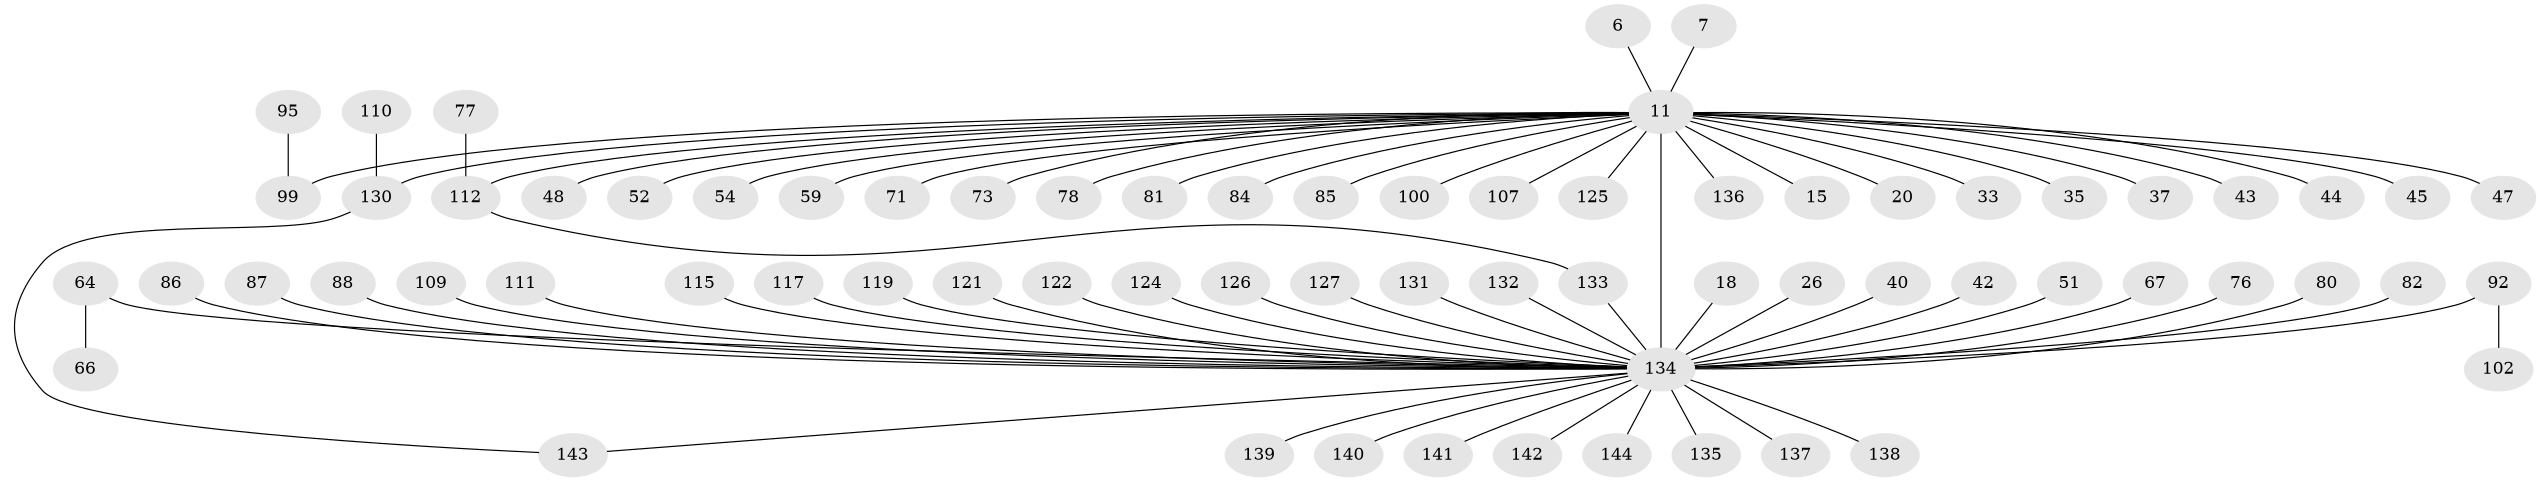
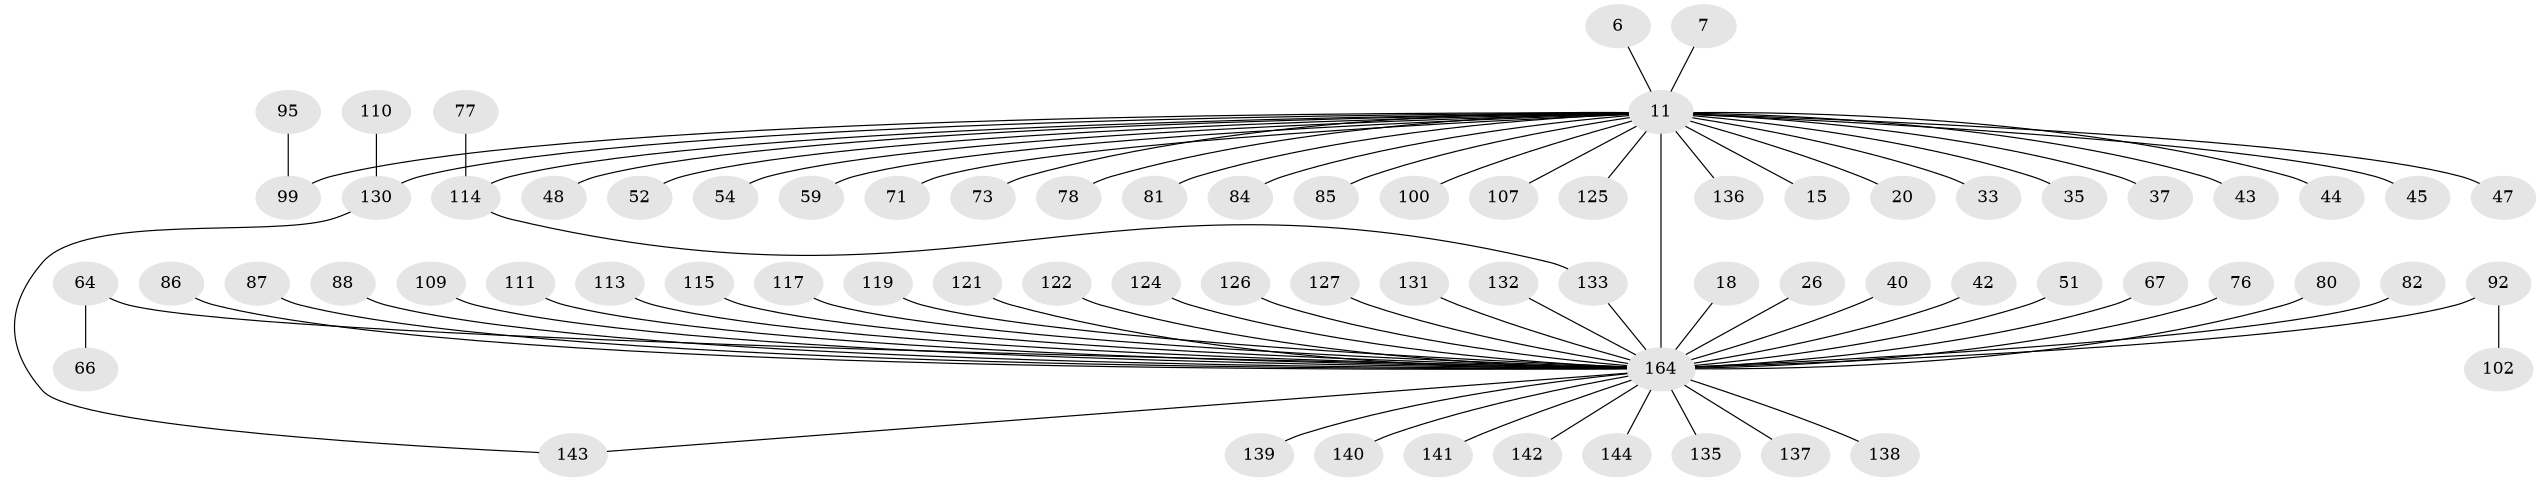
node "112": label "112" -> "114"
node "113": added
node "134": label "134" -> "164"
